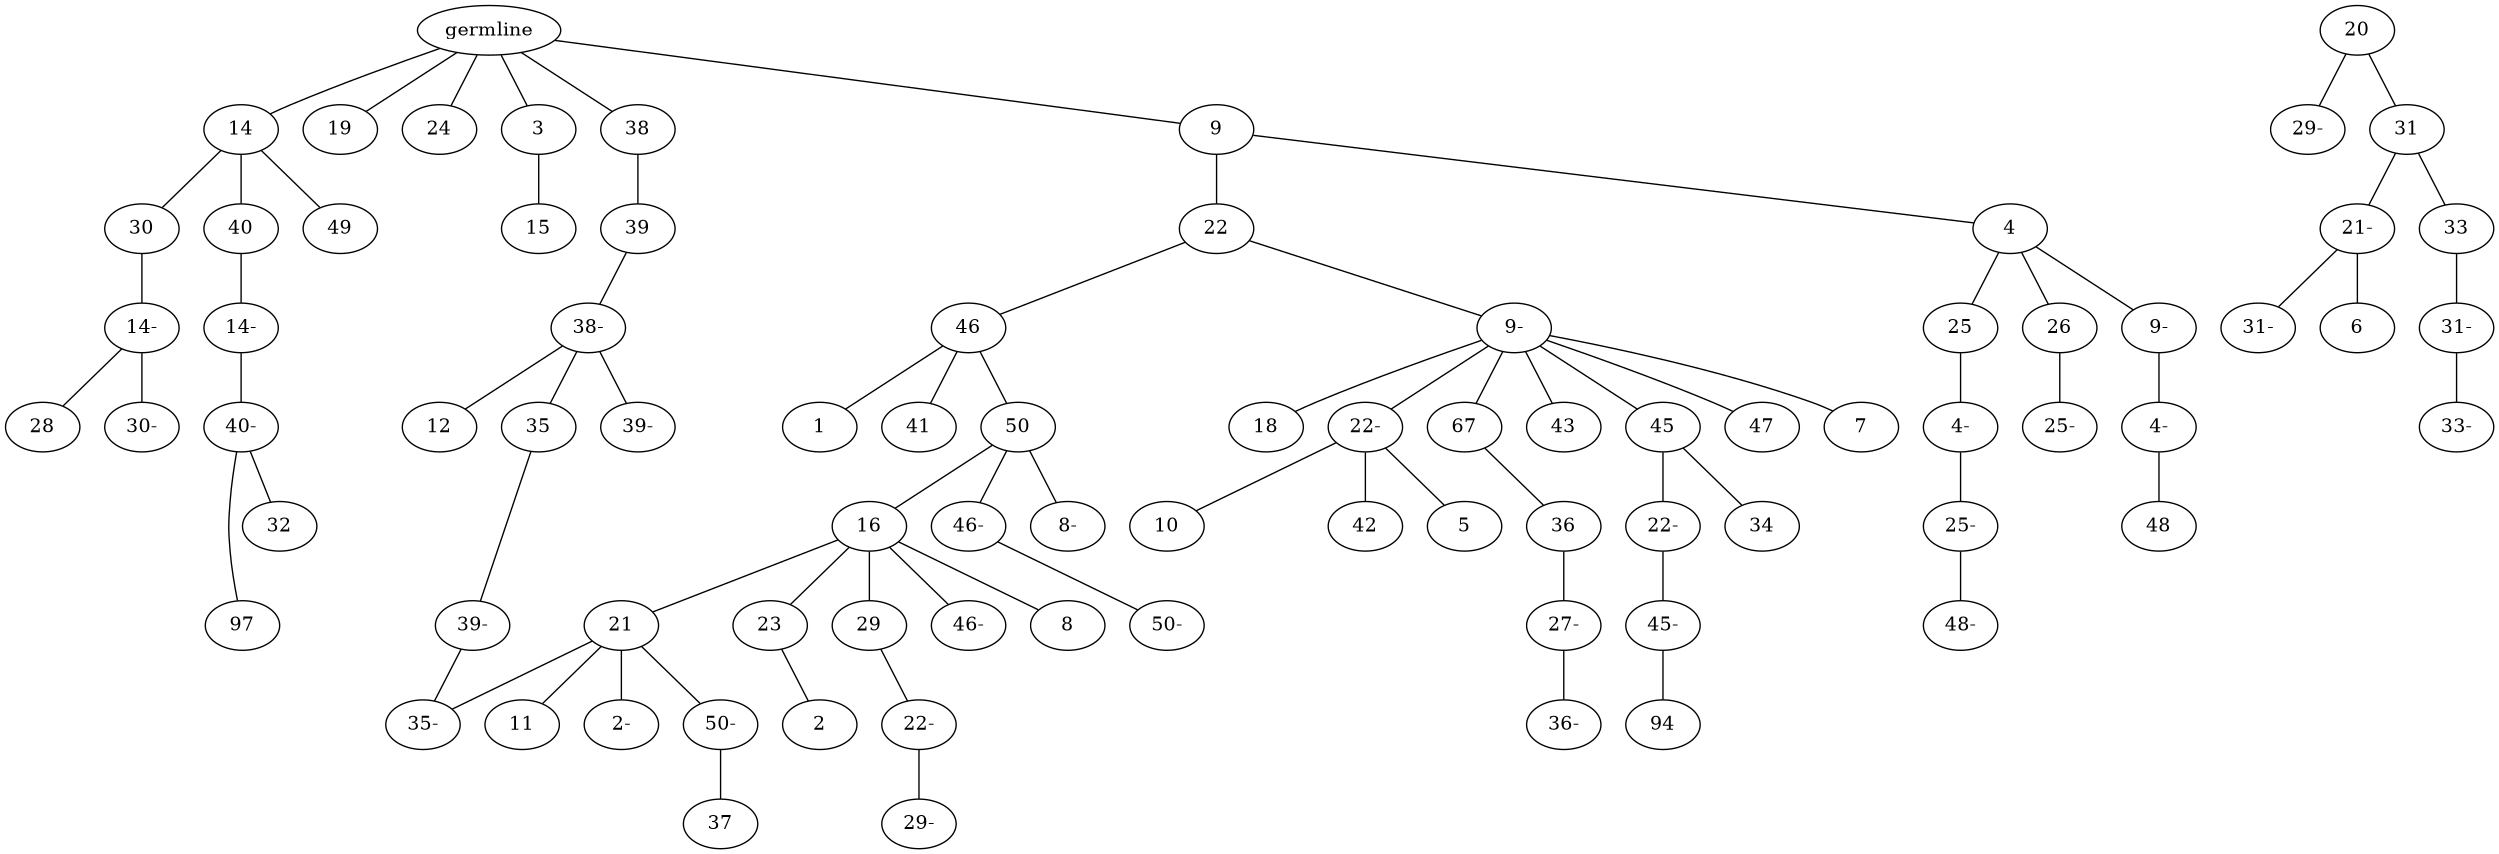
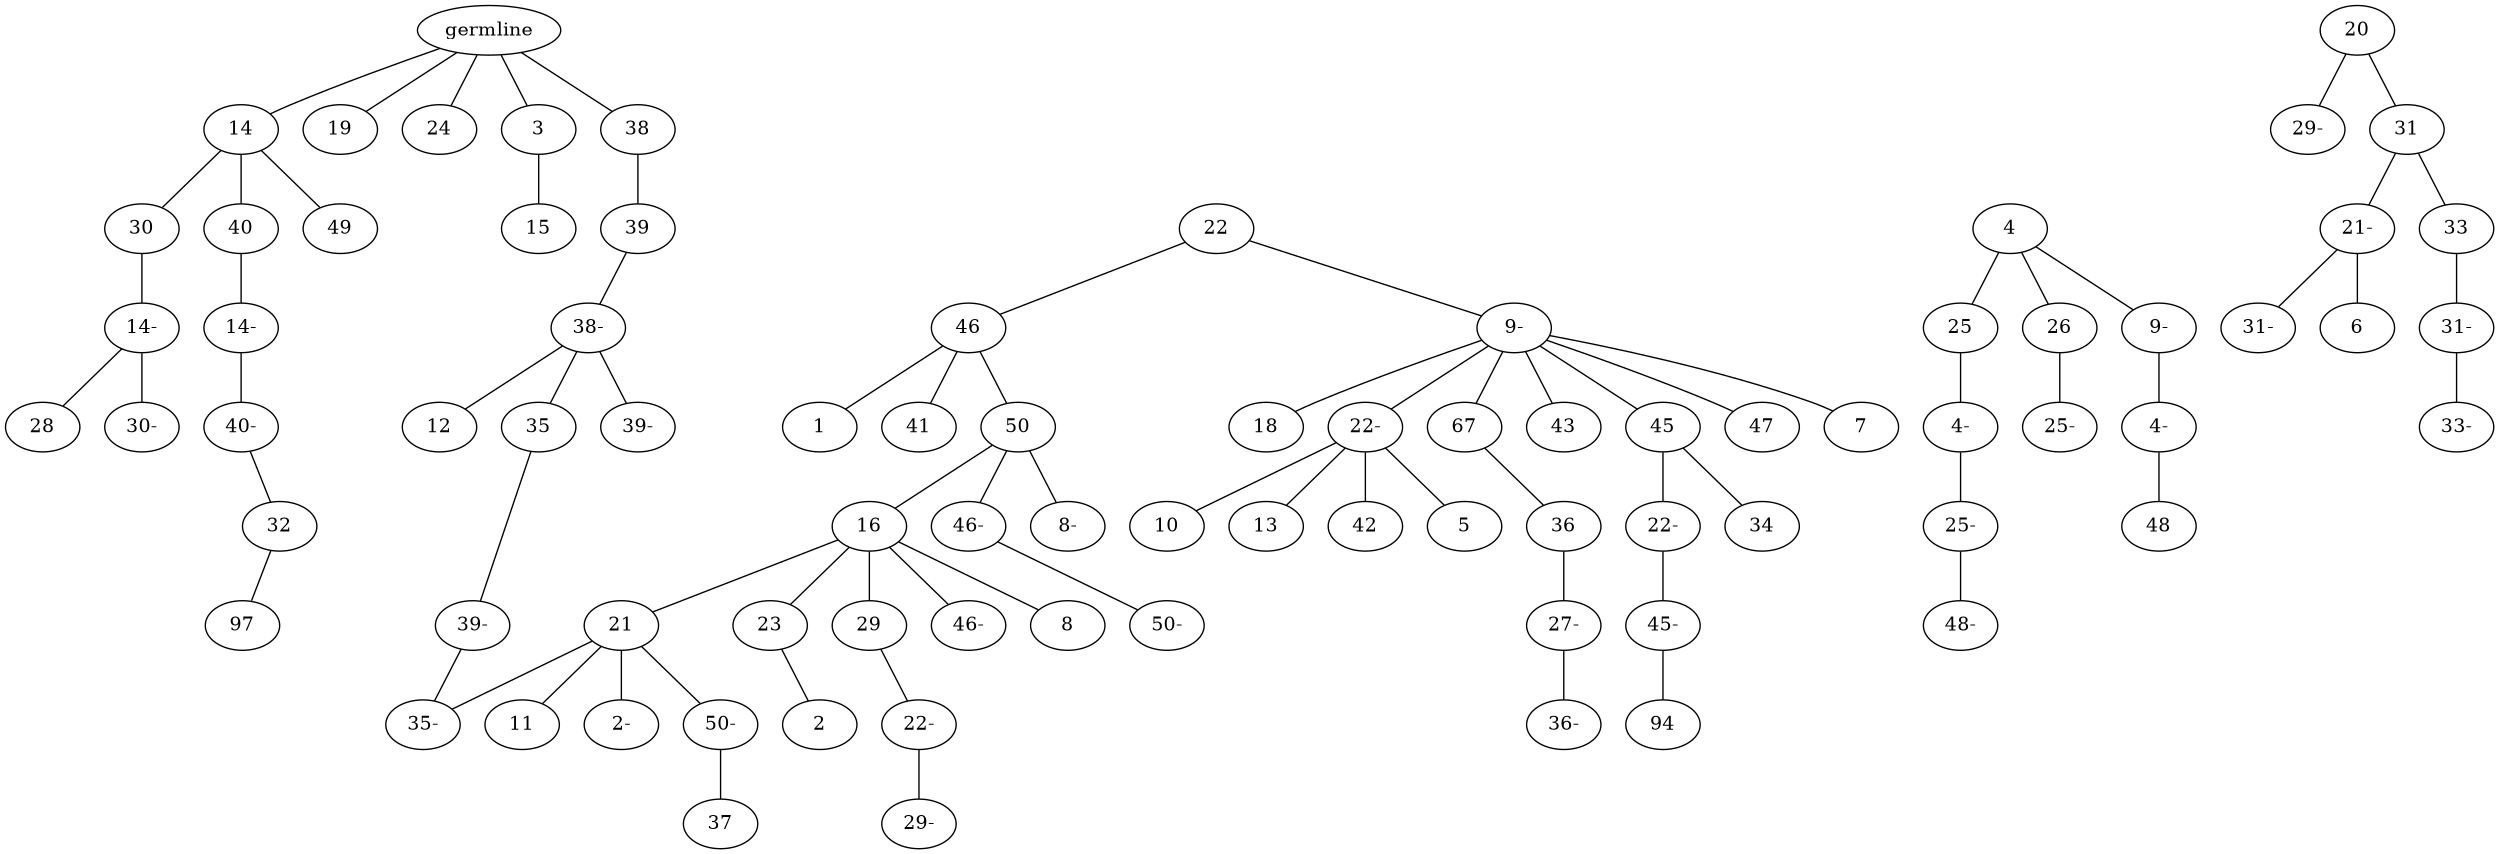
node "9": removed
edge "40-" -- "97": now "32" -- "97"
node "13": added
